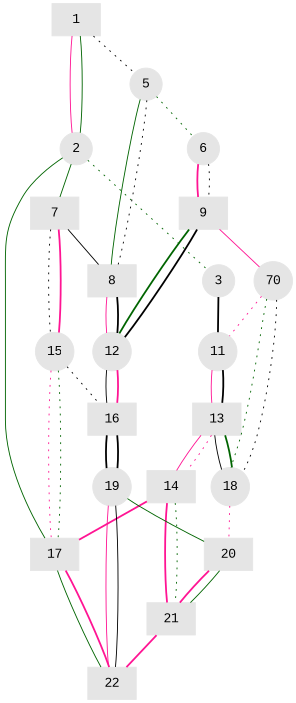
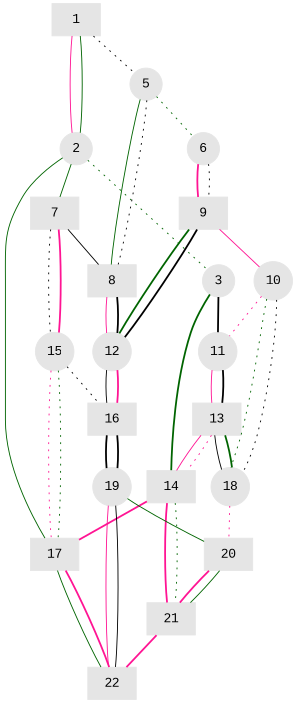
node "70": label "70" -> "10"
edge "3" -- "14": added
